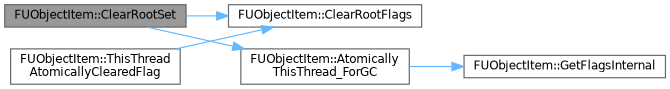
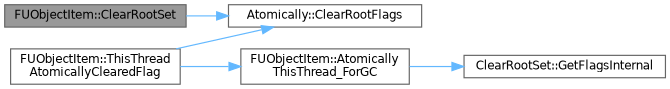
node "FUObjectItem::ClearRootFlags": label "FUObjectItem::ClearRootFlags" -> "Atomically::ClearRootFlags"
edge "FUObjectItem::ClearRootSet" -> "FUObjectItem::Atomically ThisThread_ForGC": now "FUObjectItem::ThisThread AtomicallyClearedFlag" -> "FUObjectItem::Atomically ThisThread_ForGC"
node "FUObjectItem::GetFlagsInternal": label "FUObjectItem::GetFlagsInternal" -> "ClearRootSet::GetFlagsInternal"
